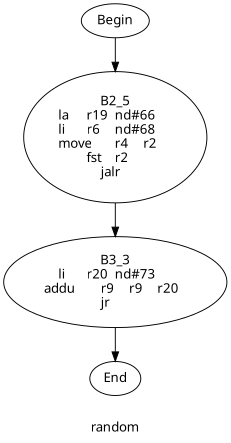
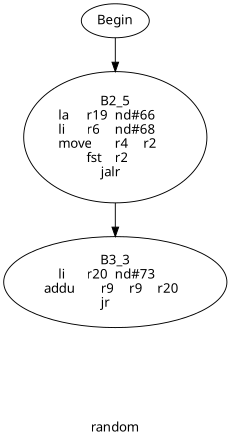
node "End": removed
